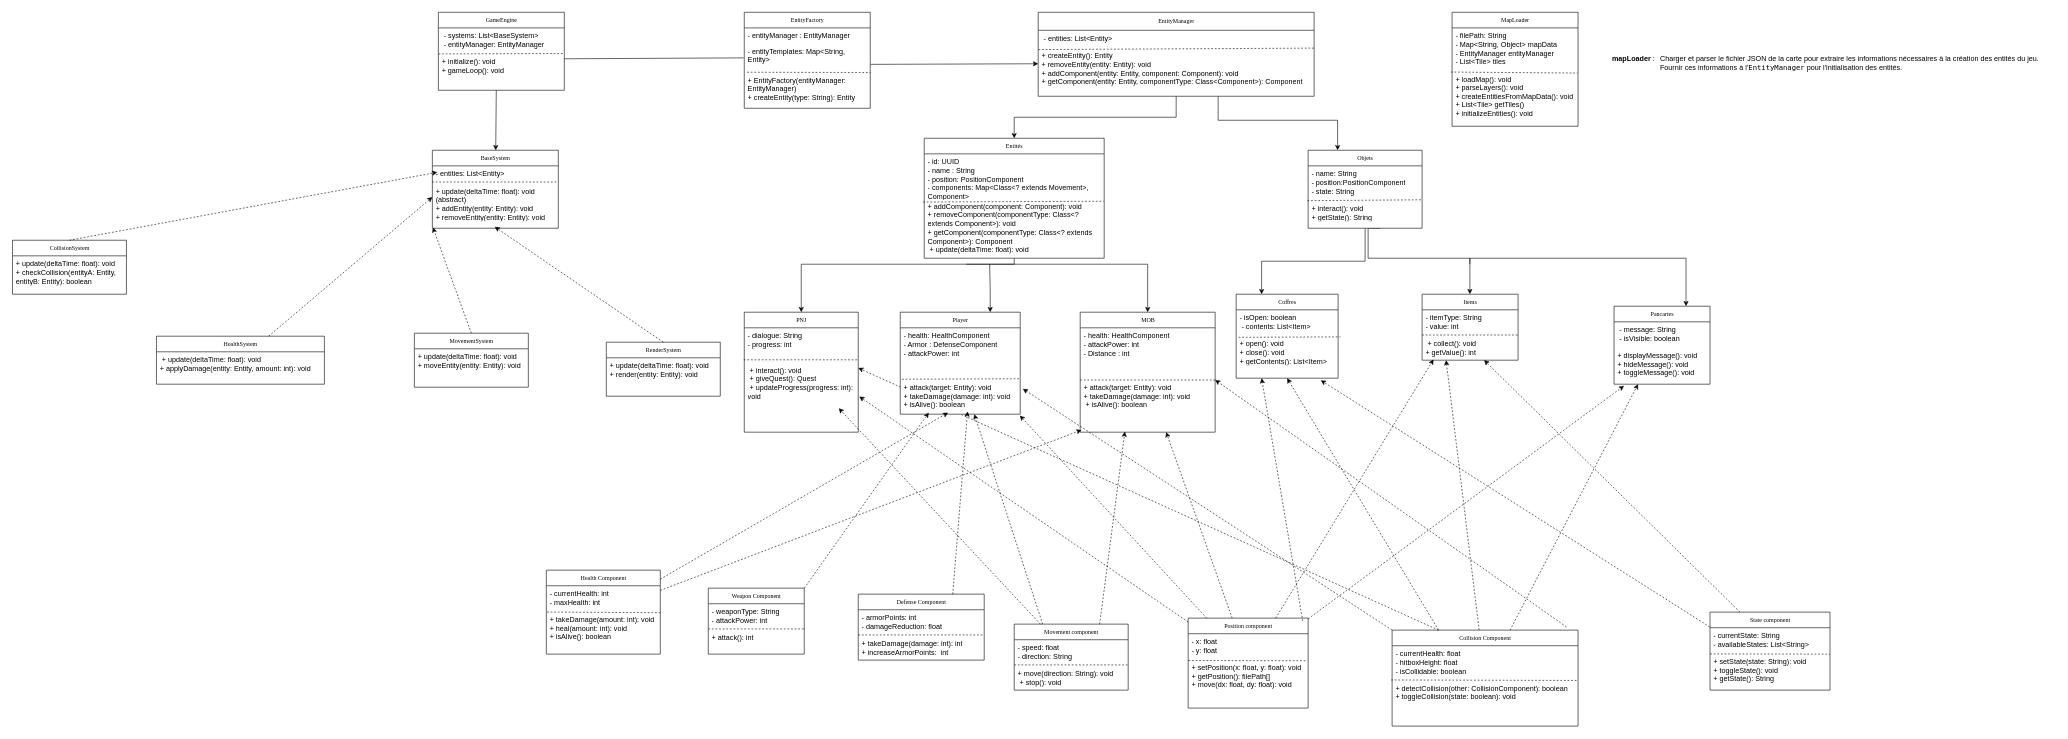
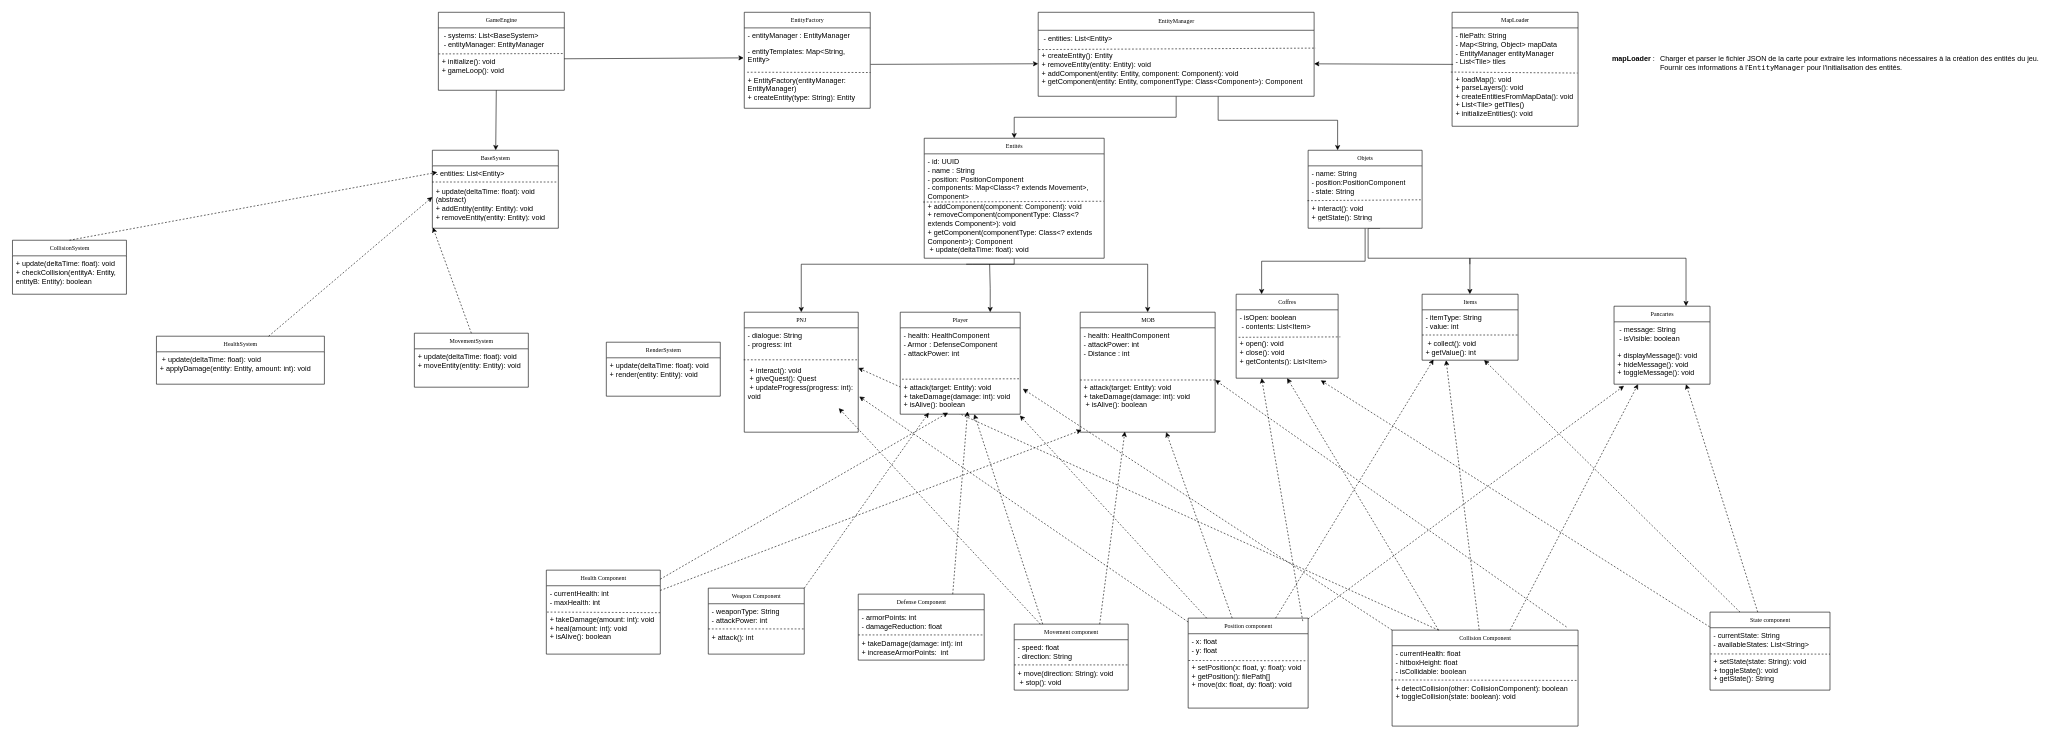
edge "- entityTemplates: Map<String, Entity>" -- "- systems: List<BaseSystem> - entityManager: EntityManager + initialize(): void + gameLoop(): void": arrowhead none -> classic
edge "- filePath: String - Map<String, Object> mapData - EntityManager entityManager - List<Tile> tiles + loadMap(): void + parseLayers(): void + createEntitiesFromMapData(): void + List<Tile> getTiles() + initializeEntities(): void" -> "- entities: List<Entity> + createEntity(): Entity + removeEntity(entity: Entity): void + addComponent(entity: Entity, component: Component): void + getComponent(entity: Entity, componentType: Class<Component>): Component": added
edge "RenderSystem" -> "- entities: List<Entity> + update(deltaTime: float): void (abstract) + addEntity(entity: Entity): void + removeEntity(entity: Entity): void": removed
edge "State component" -> "Pancartes": added
